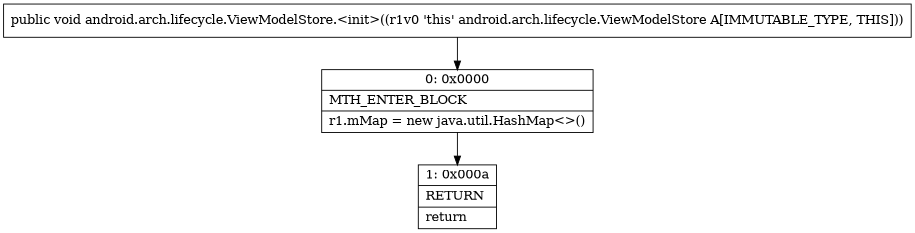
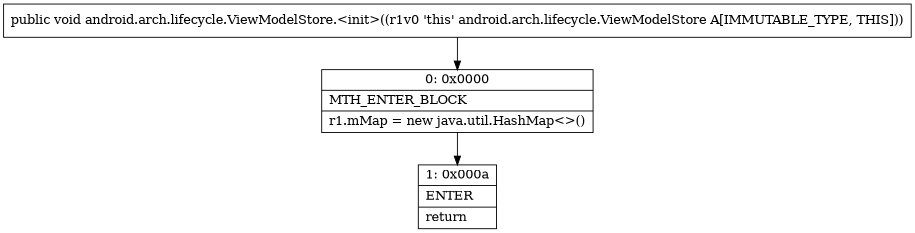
node "1: 0x000a": text "RETURN" -> "ENTER"
